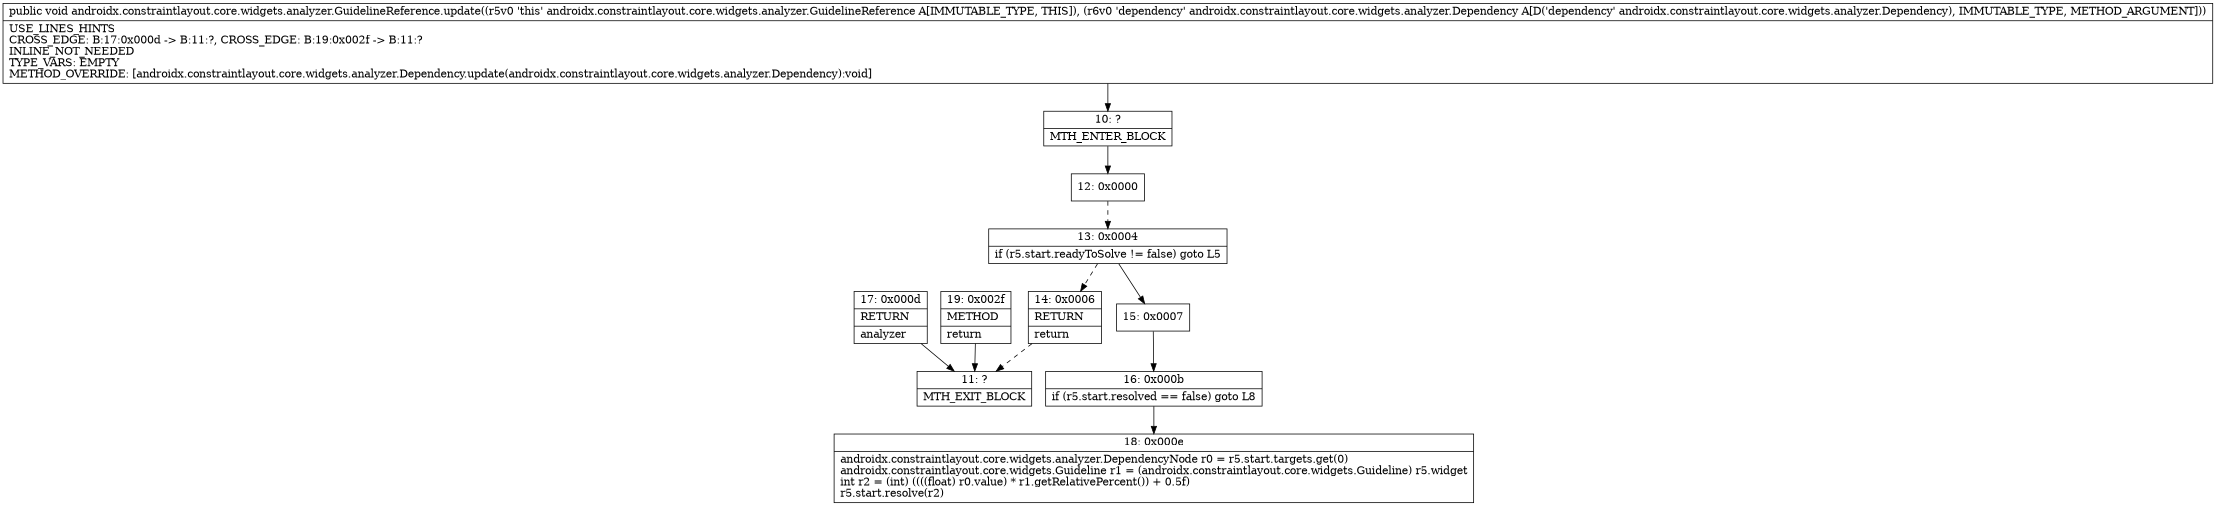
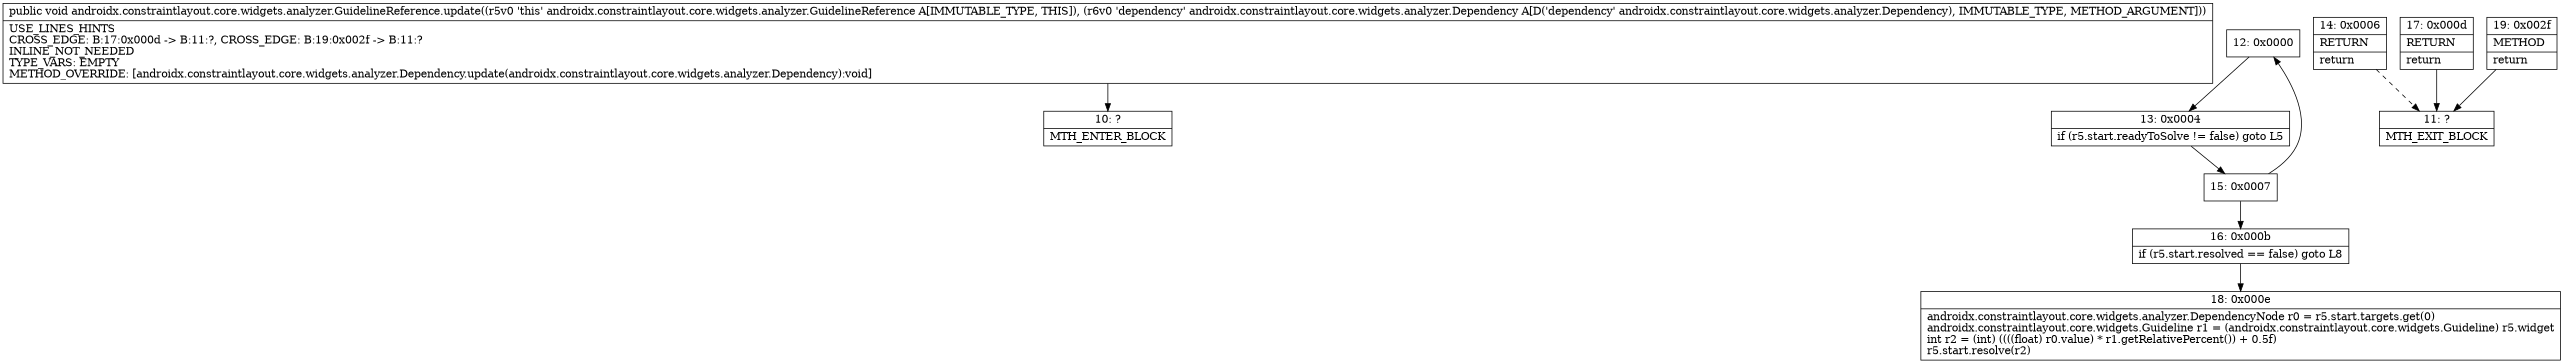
edge "10: ?" -> "12: 0x0000": now "15: 0x0007" -> "12: 0x0000"
edge "12: 0x0000" -> "13: 0x0004": style dashed -> solid
edge "13: 0x0004" -> "14: 0x0006": removed
node "17: 0x000d": text "analyzer" -> "return"
